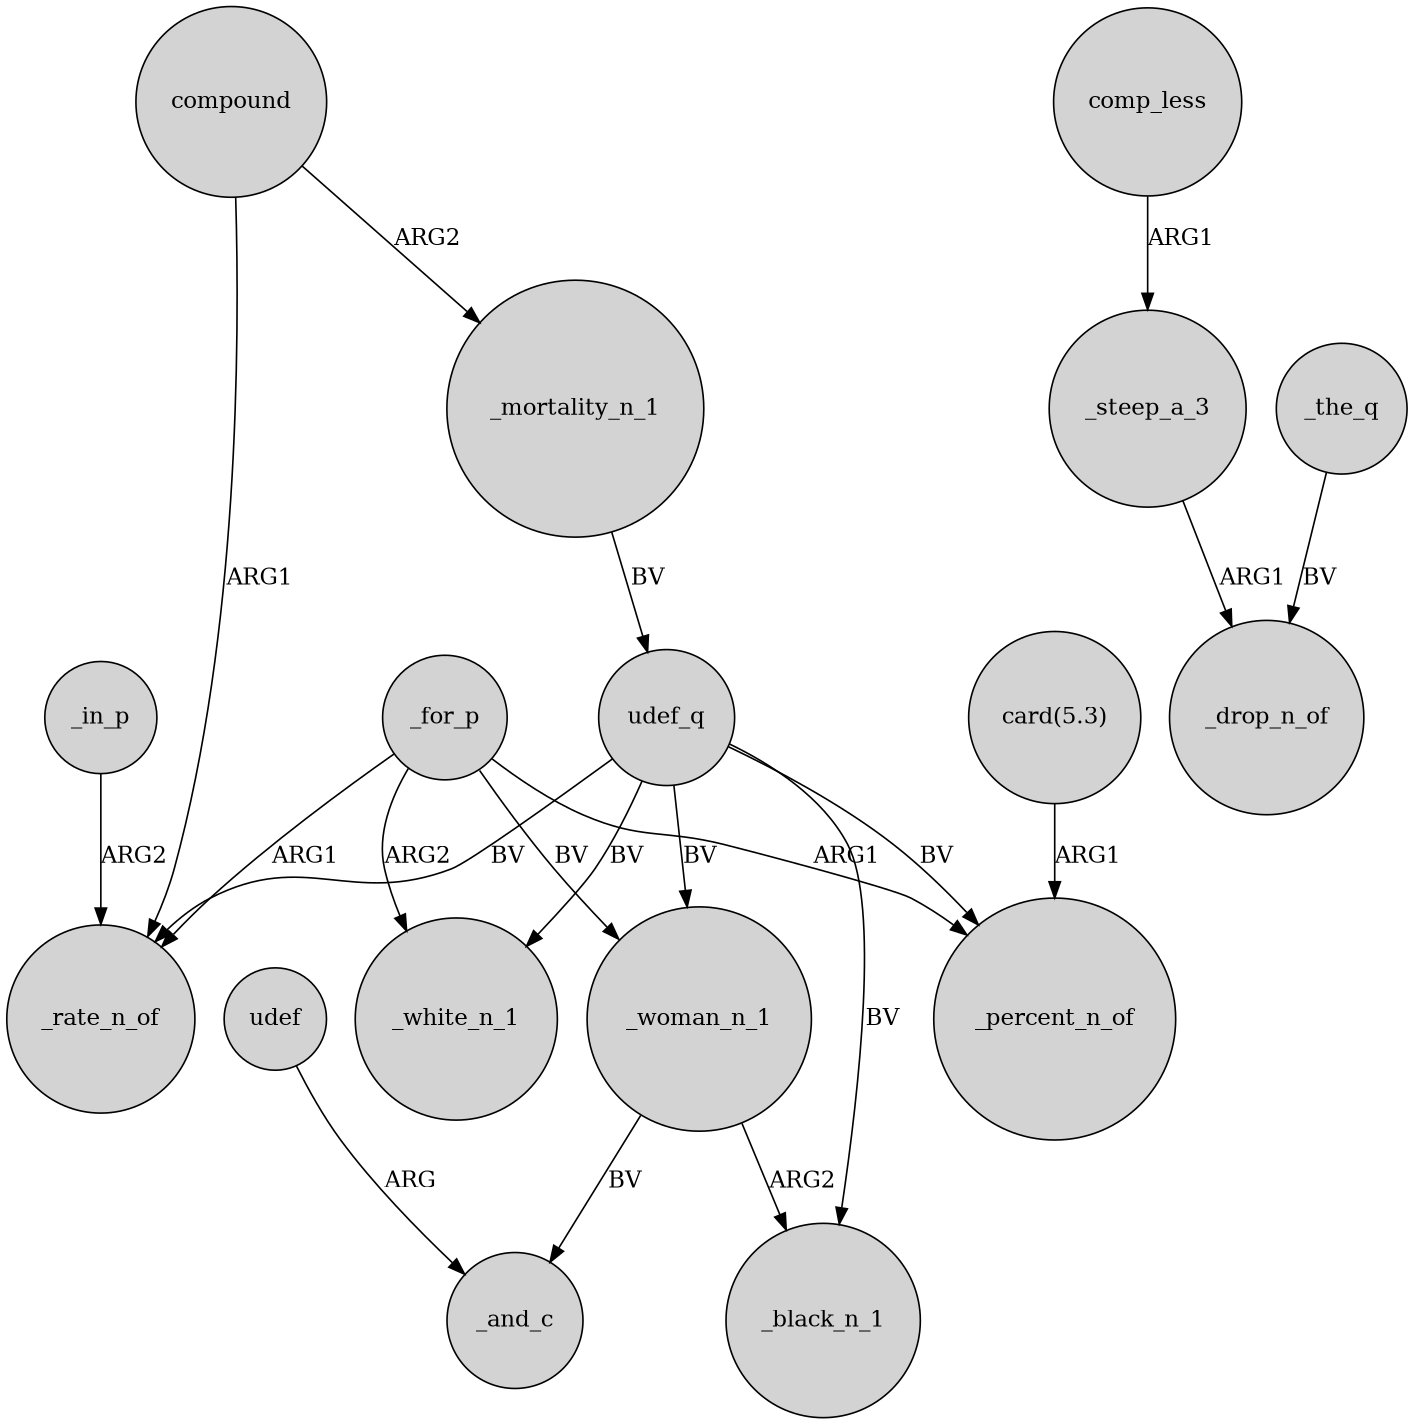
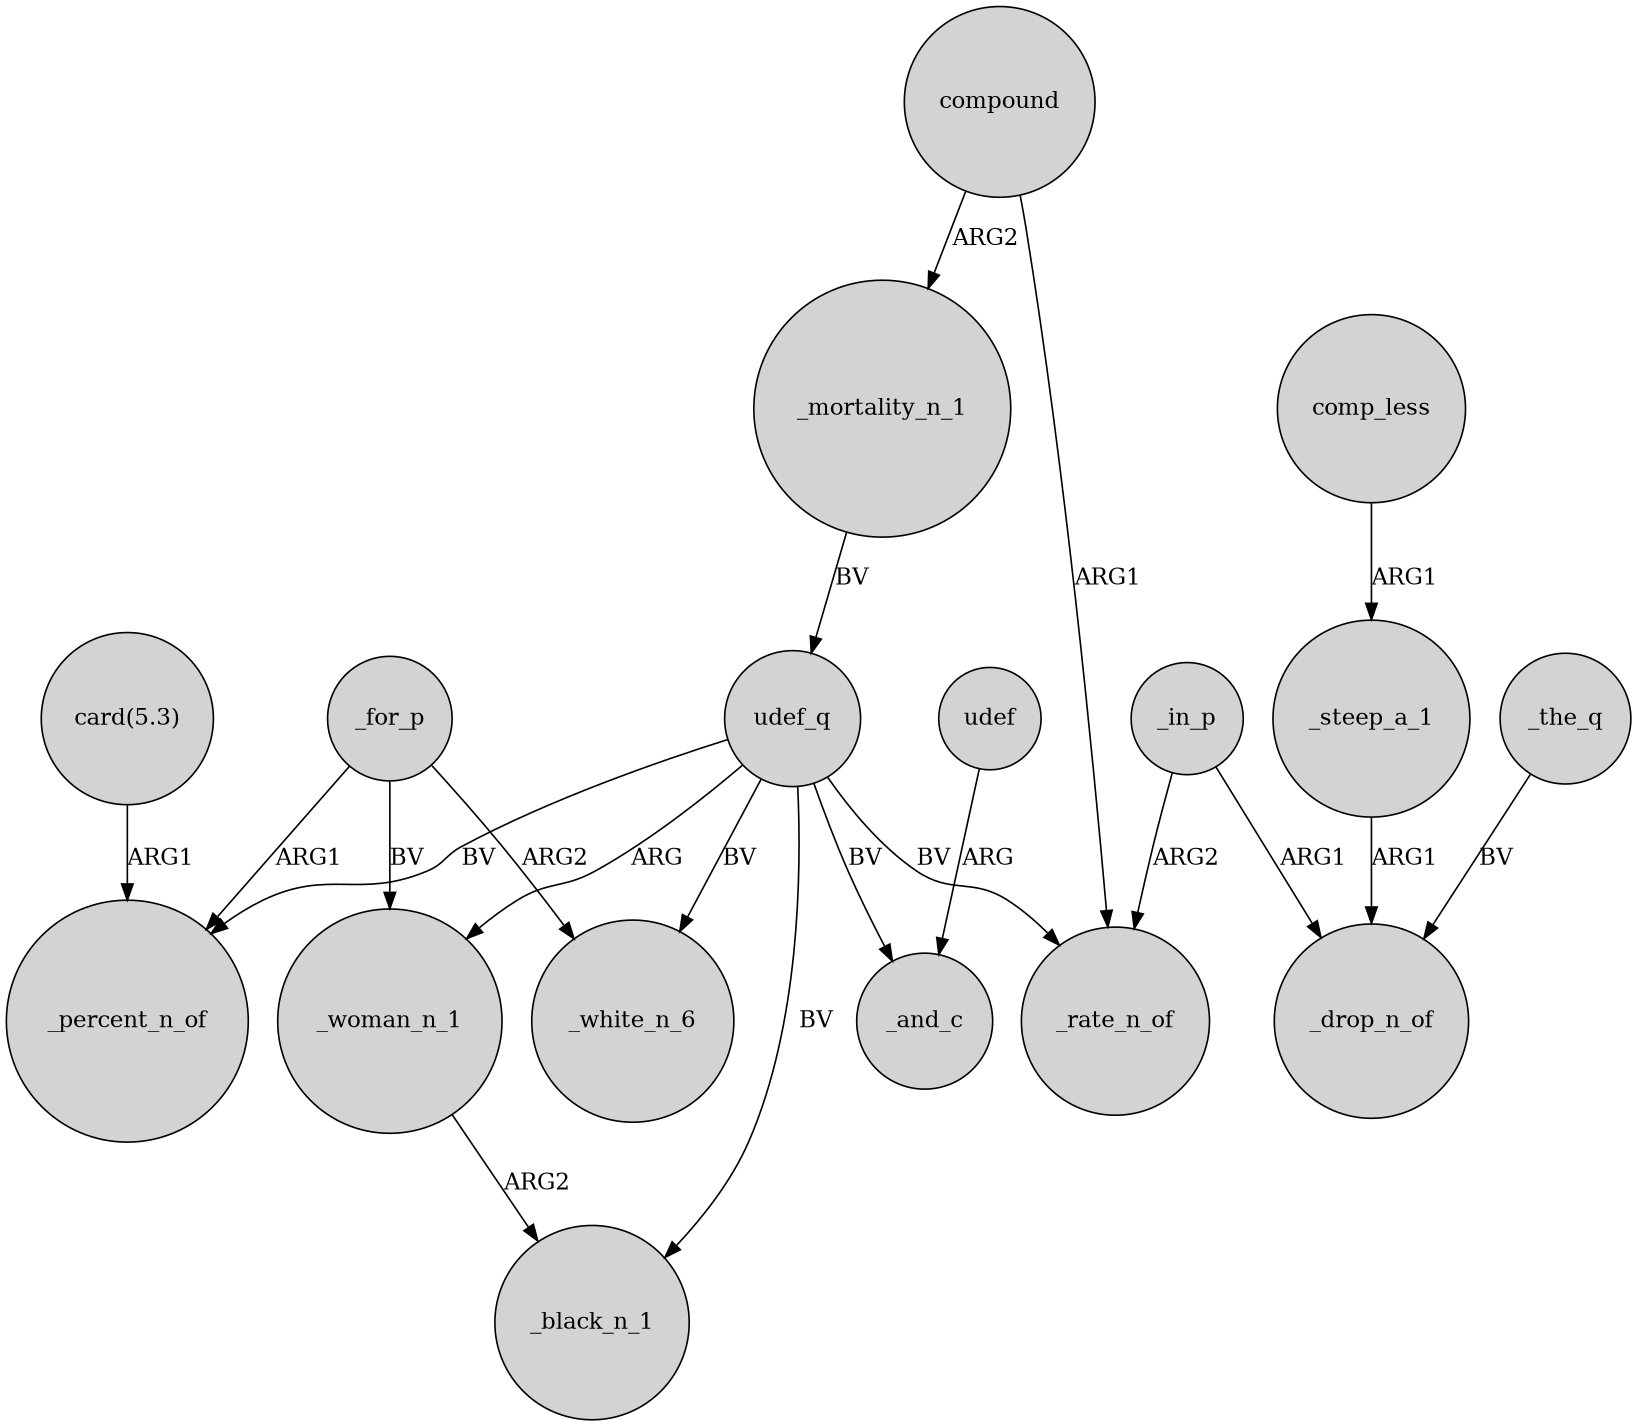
node "_steep_a_3": label "_steep_a_3" -> "_steep_a_1"
edge "_for_p" -> "_rate_n_of": removed, label "ARG1"
edge "_in_p" -> "_drop_n_of": added, label "ARG1"
edge "udef_q" -> "_woman_n_1": label "BV" -> "ARG"
node "_white_n_1": label "_white_n_1" -> "_white_n_6"
edge "_woman_n_1" -> "_and_c": now "udef_q" -> "_and_c"
